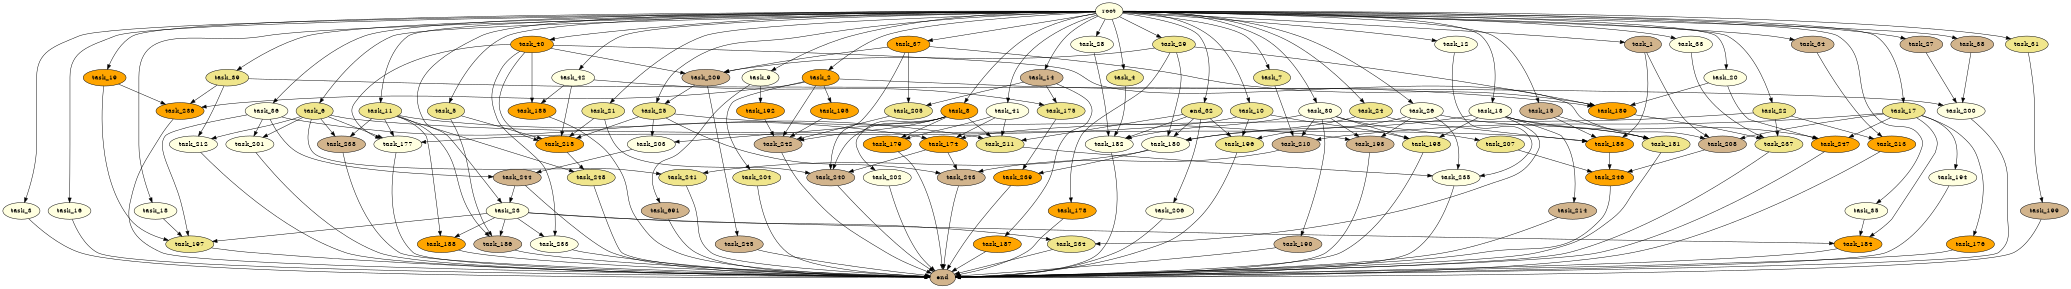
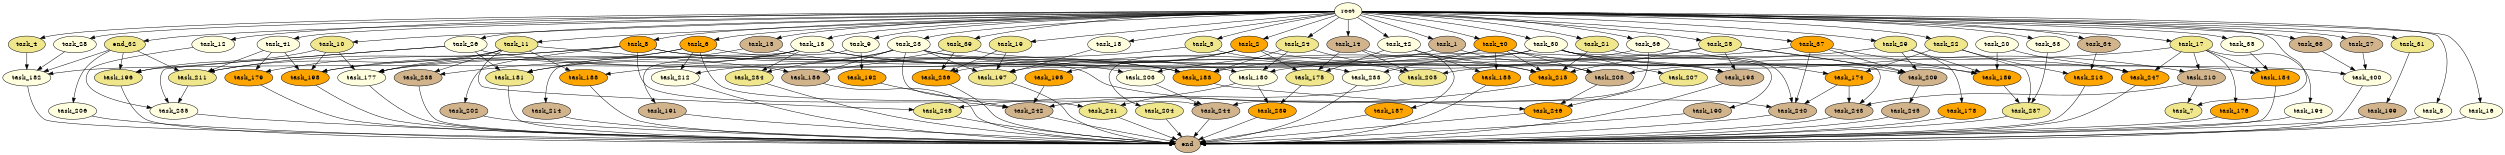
edge "root" -> "task_20": removed
node "task_38": label "task_38" -> "task_68"
edge "task_24" -> "task_205": added
node "task_19": fillcolor orange -> khaki
edge "task_209" -> "task_25": reversed
edge "task_2" -> "task_242": now "task_2" -> "task_175"
edge "task_7" -> "task_210": reversed
node "task_6": fillcolor khaki -> orange
node "task_200": label "task_200" -> "task_400"
edge "end_32" -> "task_180": removed
edge "task_41" -> "task_174": now "task_41" -> "task_198"
node "task_201": removed
node "task_198": fillcolor khaki -> orange
node "task_202": fillcolor lightyellow -> tan
edge "task_244" -> "task_23": reversed
node "task_691": label "task_691" -> "task_191"
